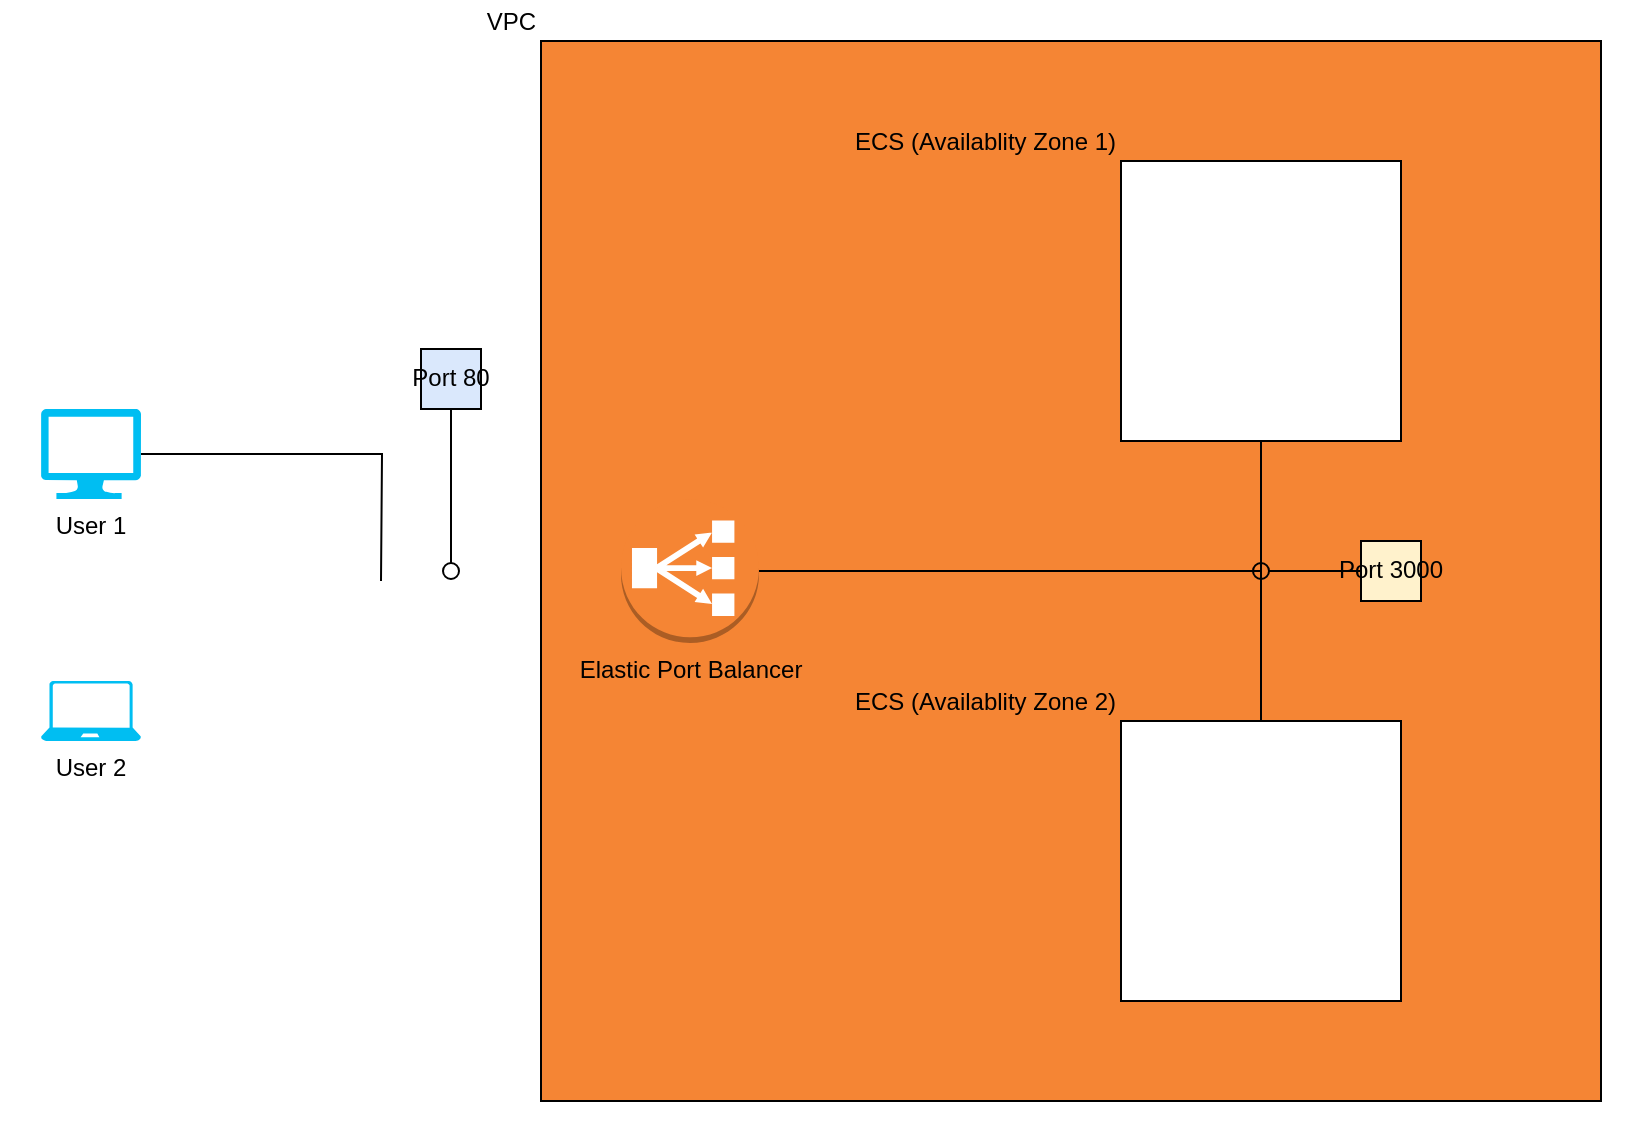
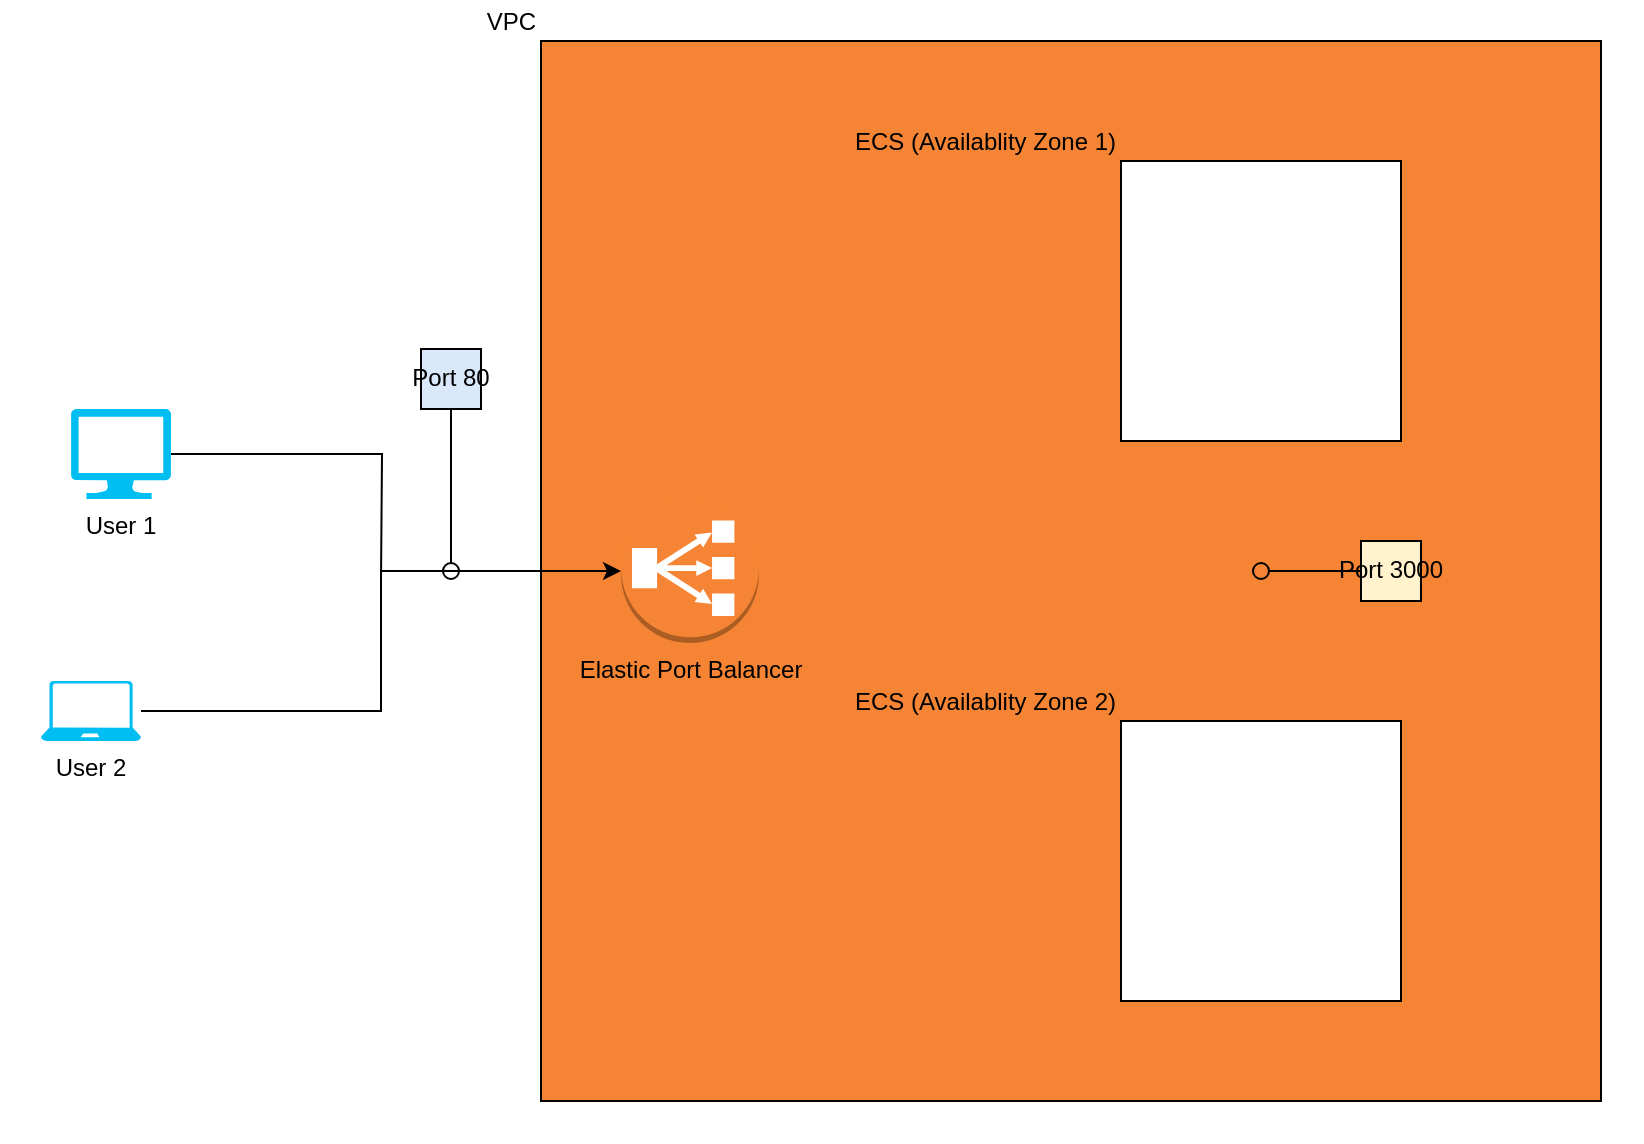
node "User 1": moved (91, 454) -> (121, 454)
edge "ECS (Availablity Zone 1)" -- "Elastic Port Balancer": removed
edge "Elastic Port Balancer" -- "ECS (Availablity Zone 2)": removed
edge "User 2" -> "Elastic Port Balancer": added
